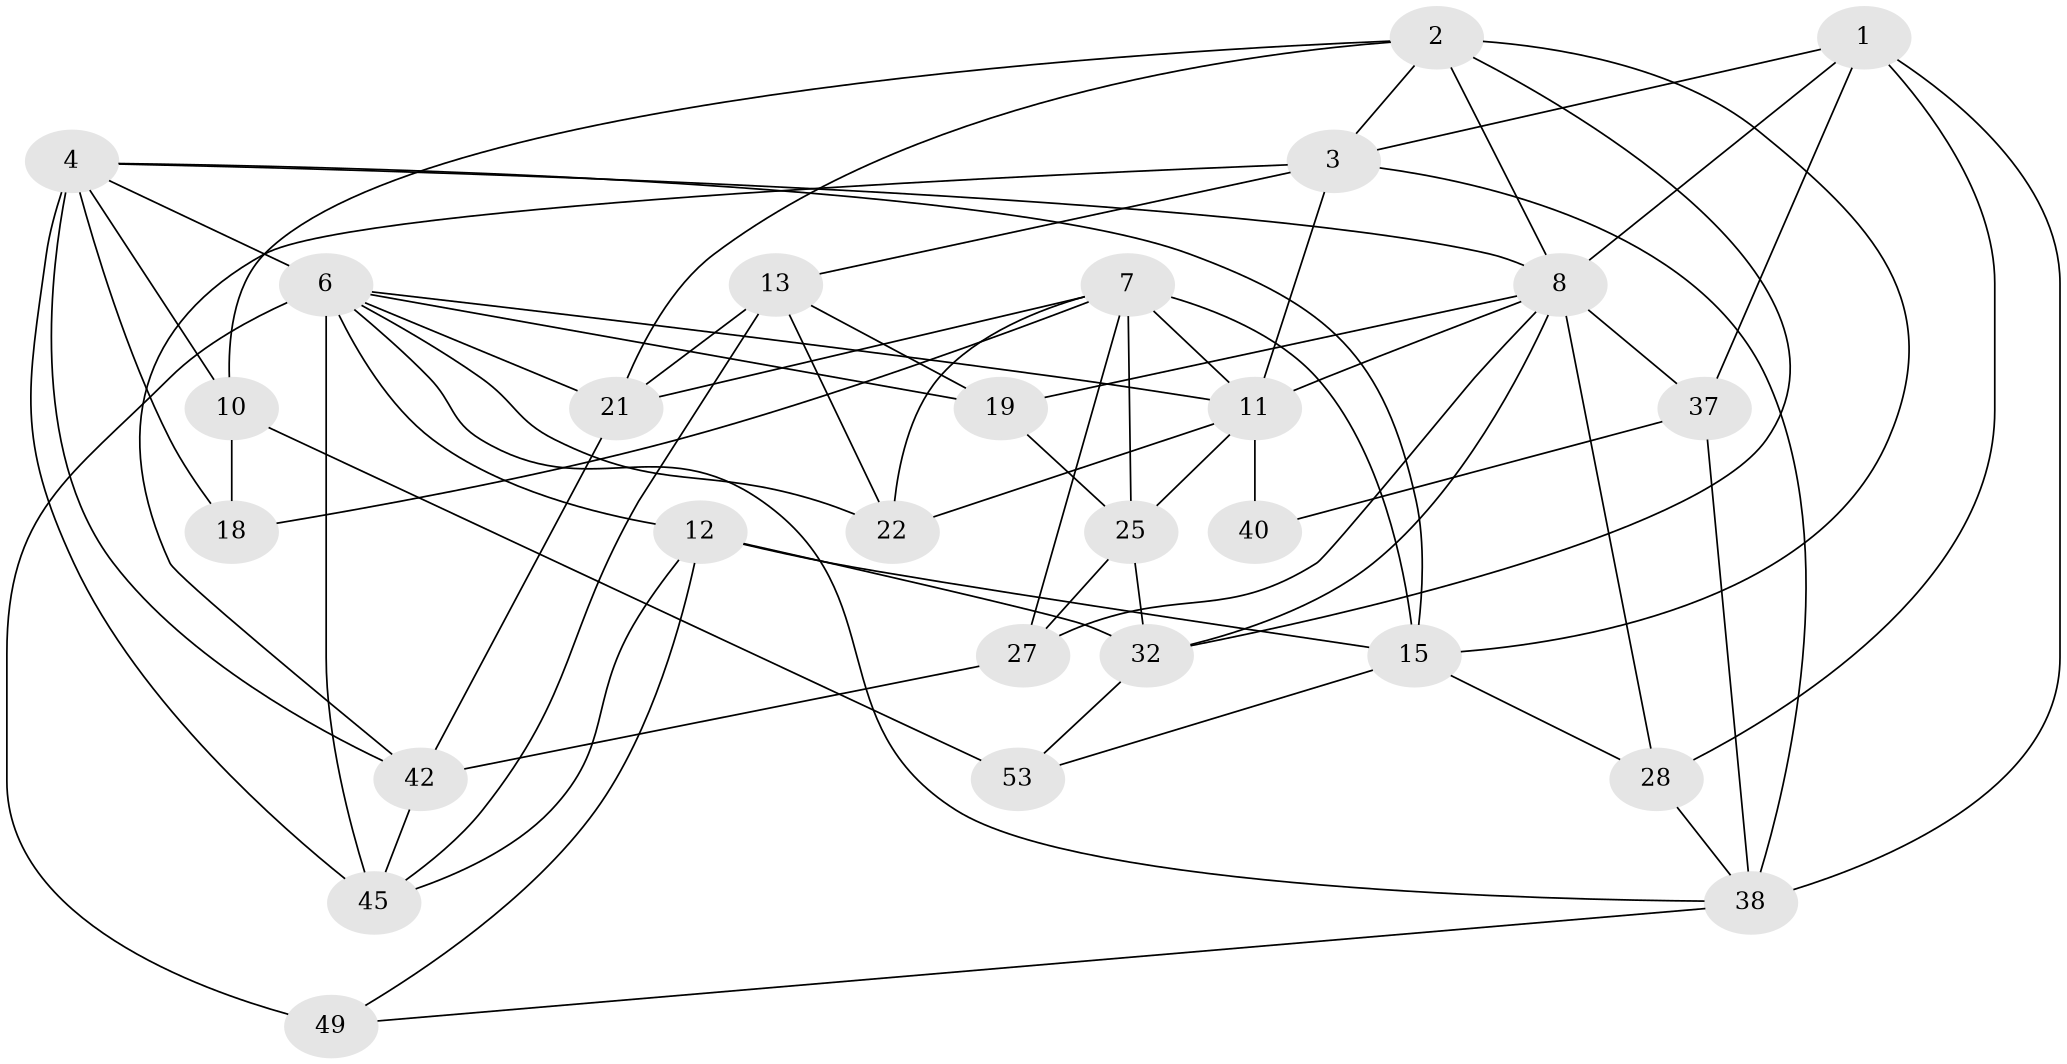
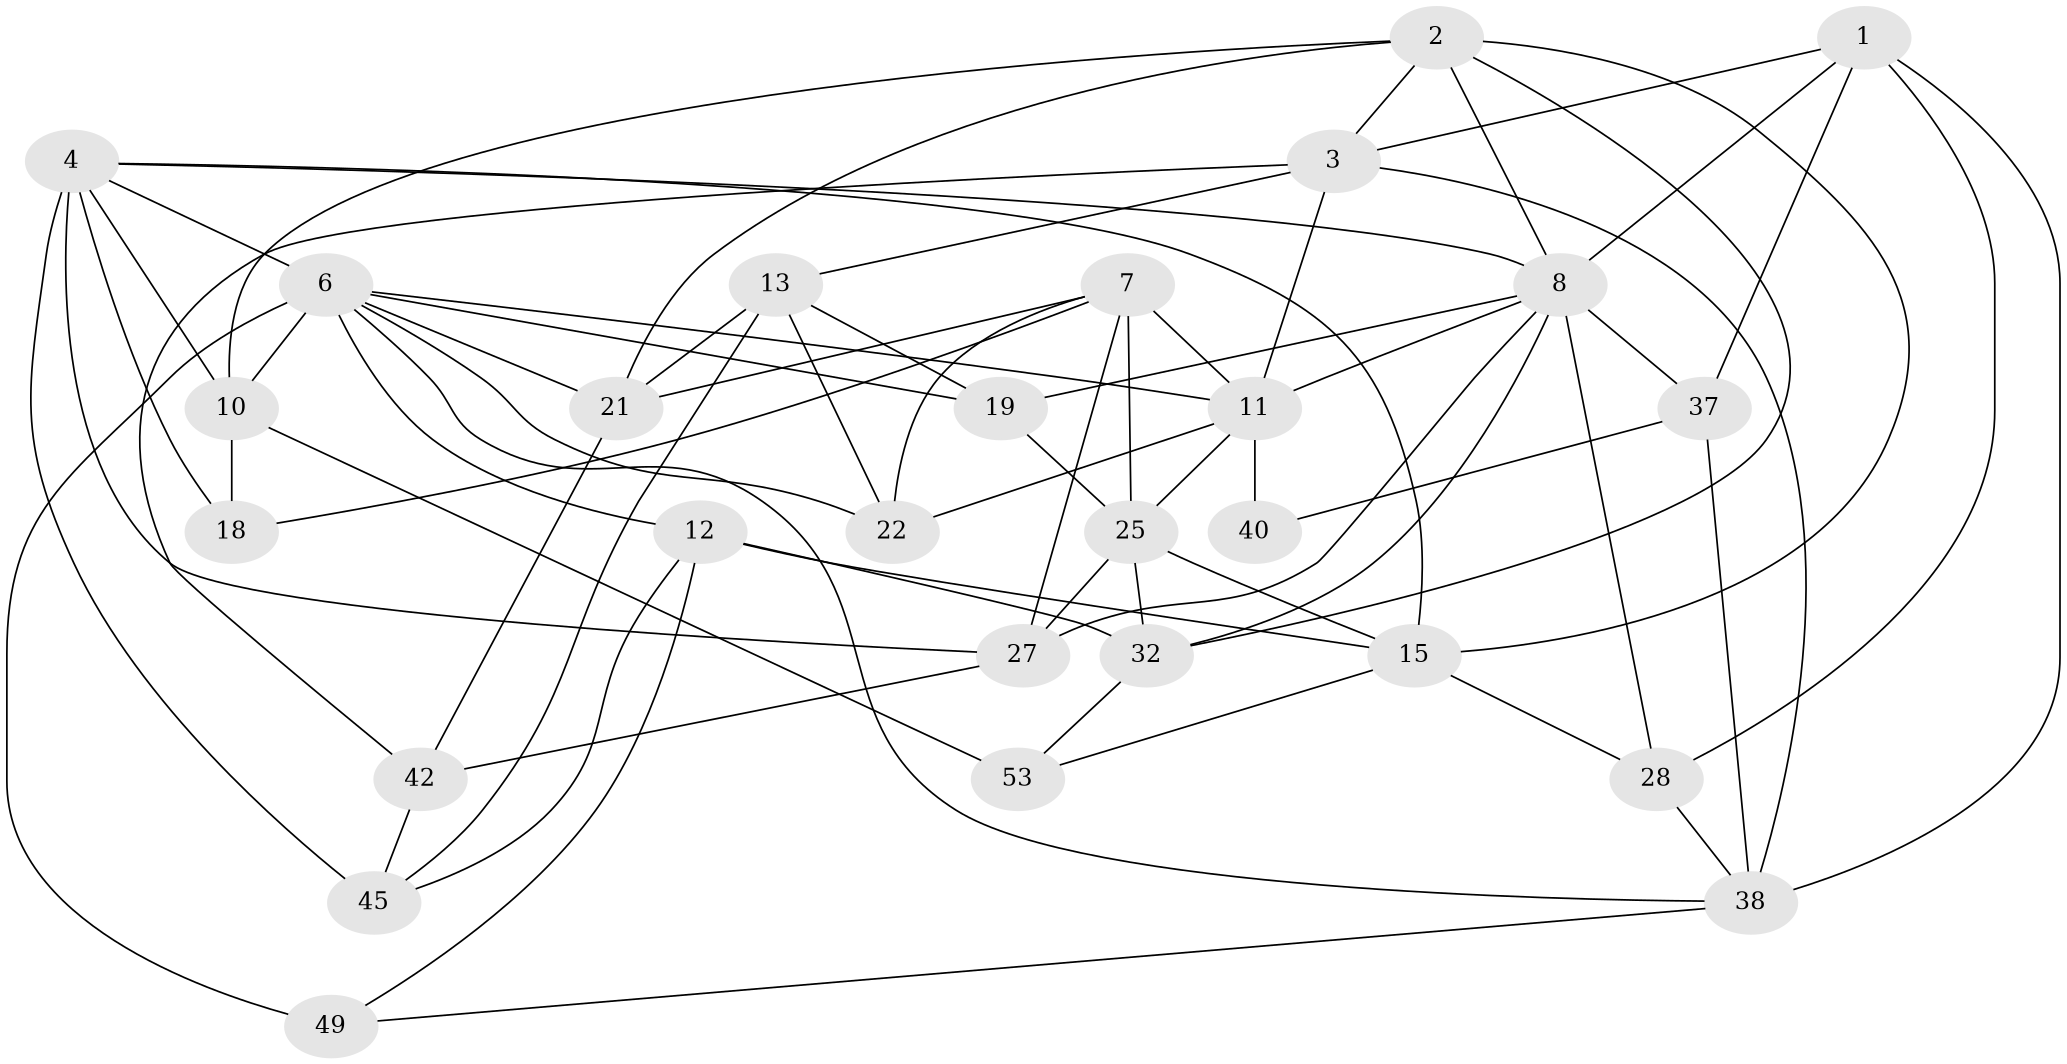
edge "7" -- "15": now "25" -- "15"
edge "4" -- "42": now "4" -- "27"
edge "6" -- "45": now "6" -- "10"
